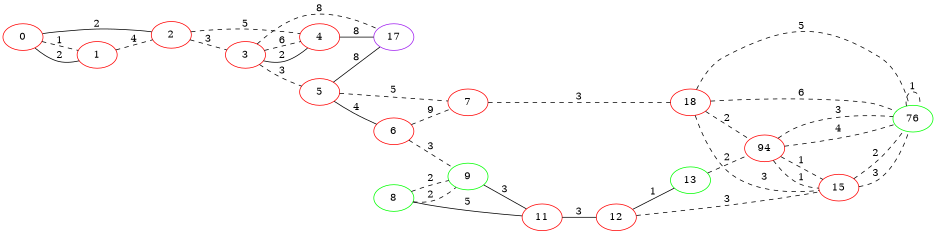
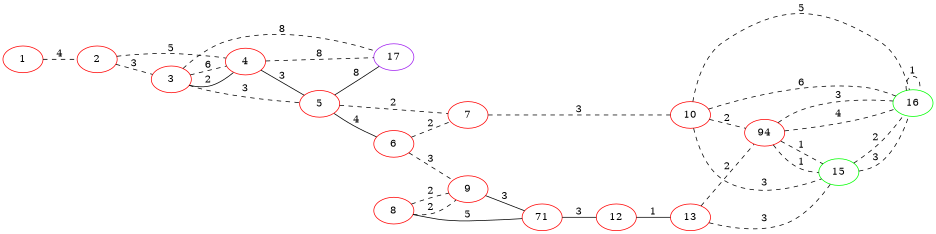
node "0": removed
edge "4" -- "17": style solid -> dashed
edge "4" -- "5": added, label "3"
edge "5" -- "7": label "5" -> "2"
node "18": label "18" -> "10"
edge "7" -- "6": label "9" -> "2"
node "76": label "76" -> "16"
node "9": color green -> red
node "13": color green -> red
node "15": color red -> green
node "8": color green -> red
edge "15" -- "12": now "15" -- "13"
node "11": label "11" -> "71"
